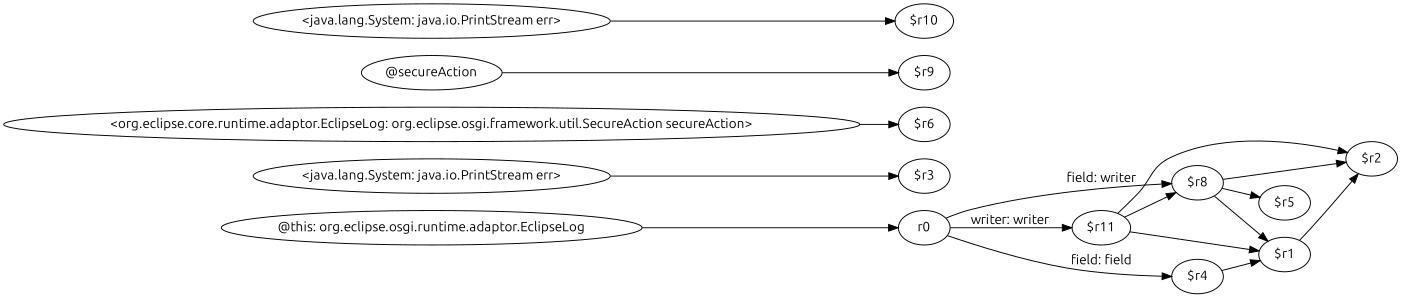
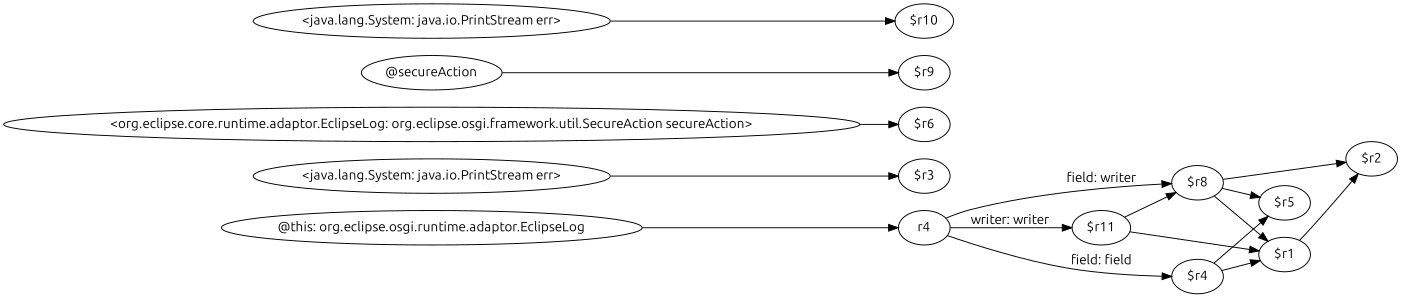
edge "$r11" -> "$r2": removed
node "r0": label "r0" -> "r4"
edge "$r4" -> "$r5": added
